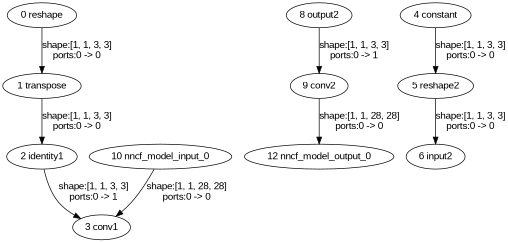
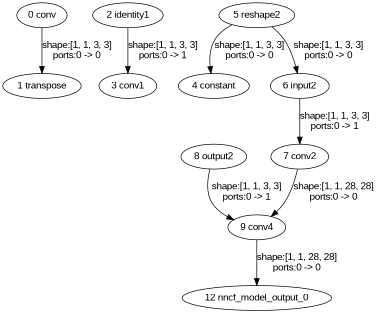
node "0 reshape": label "0 reshape" -> "0 conv"
edge "4 constant" -> "5 reshape2": reversed
node "9 conv2": label "9 conv2" -> "9 conv4"
edge "1 transpose" -> "2 identity1": removed, label "shape:[1, 1, 3, 3] ports:0 -> 0"
node "10 nncf_model_input_0": removed
node "7 conv2": added
